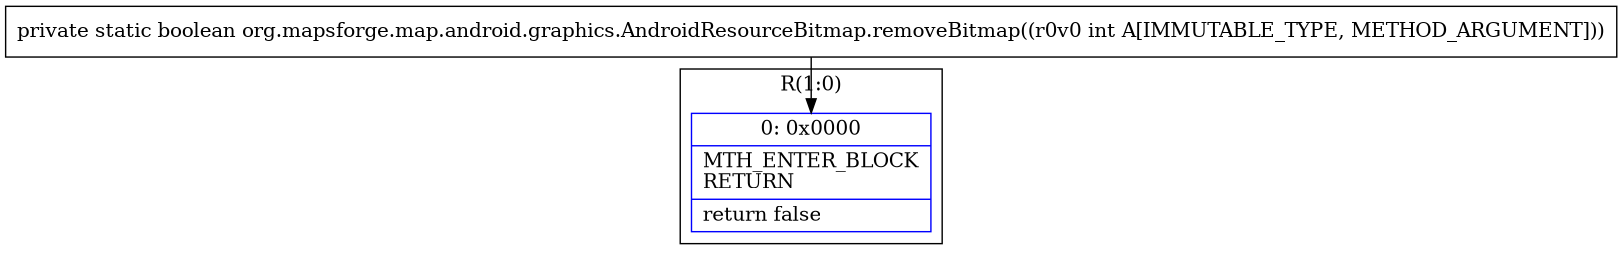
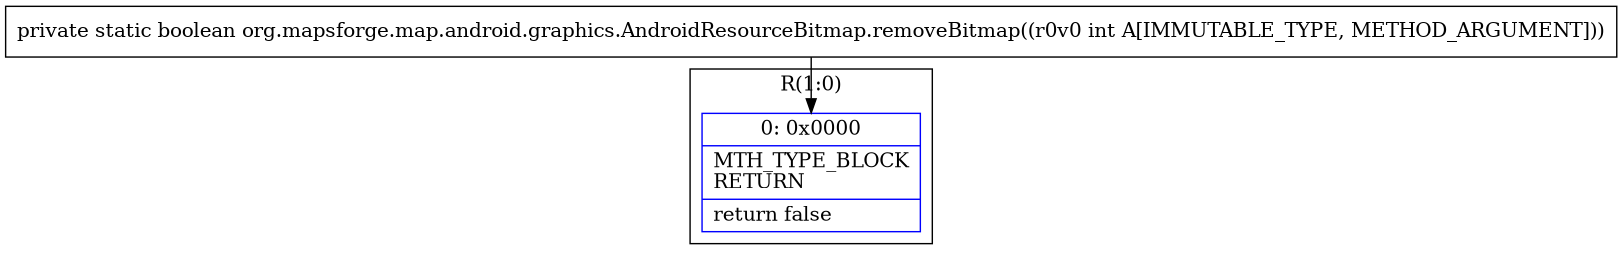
node "0: 0x0000": text "MTH_ENTER_BLOCK" -> "MTH_TYPE_BLOCK"
